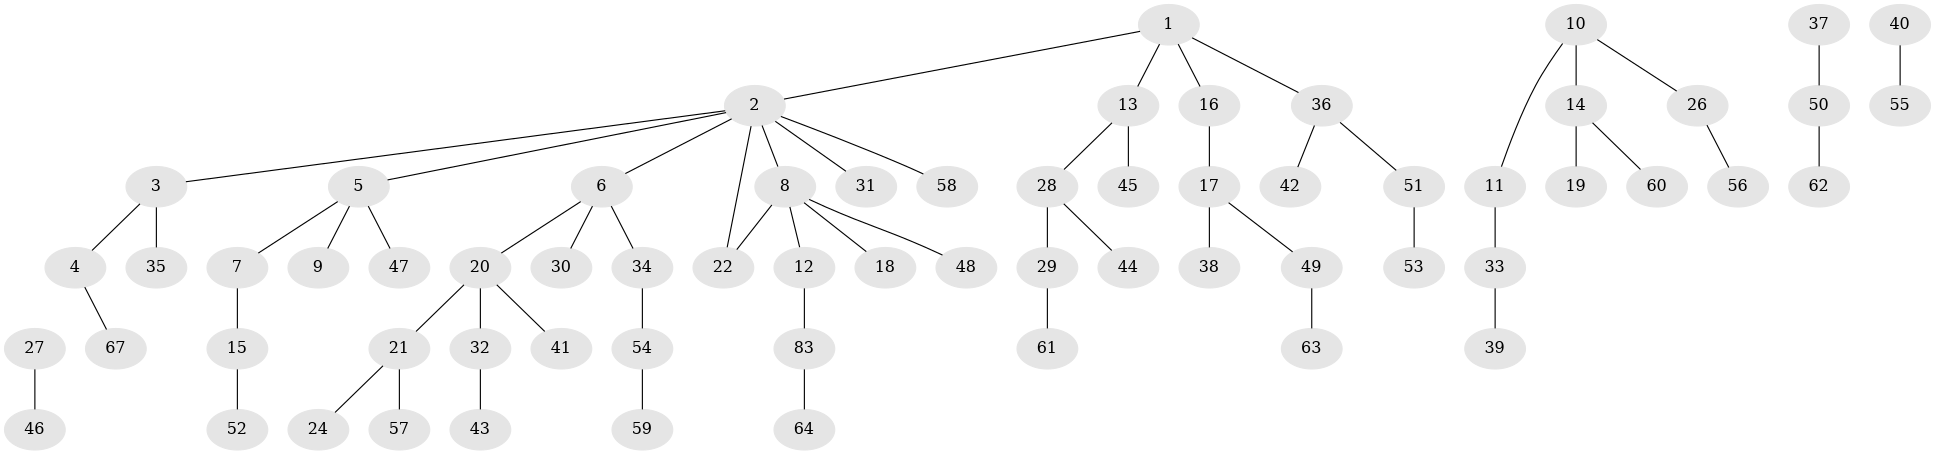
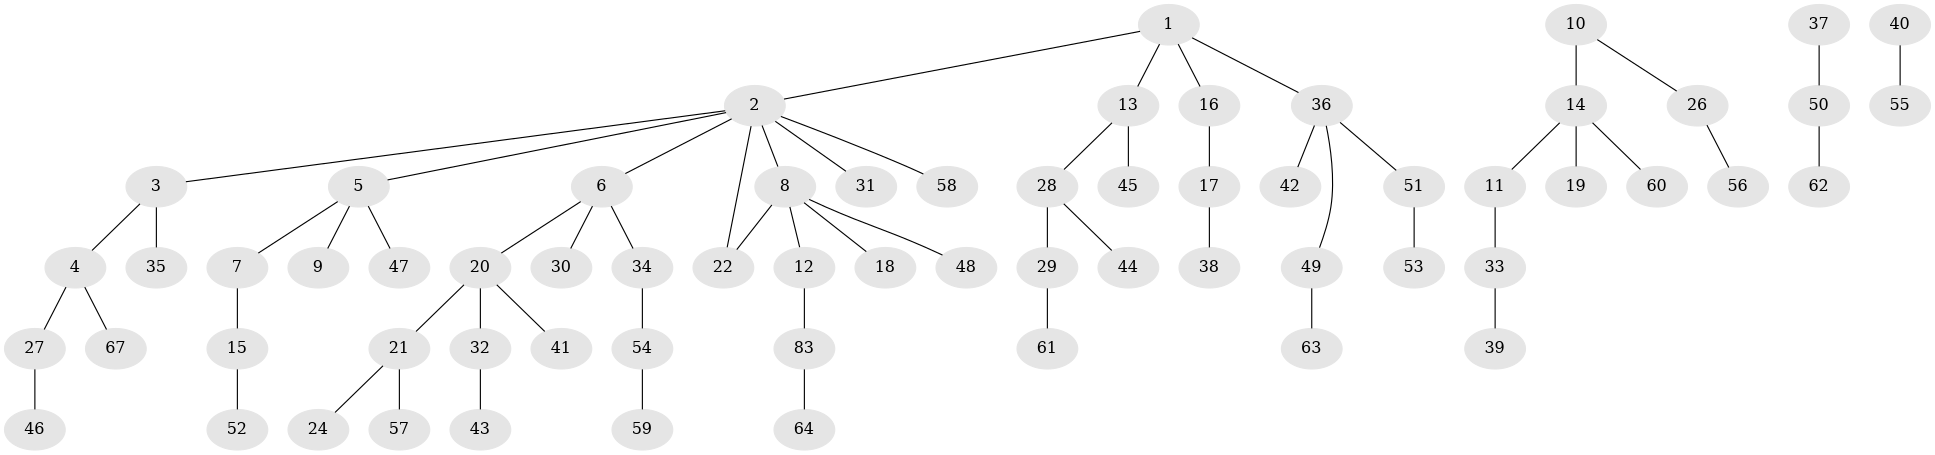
edge "10" -- "11": now "14" -- "11"
edge "17" -- "49": now "36" -- "49"
edge "4" -- "27": added
